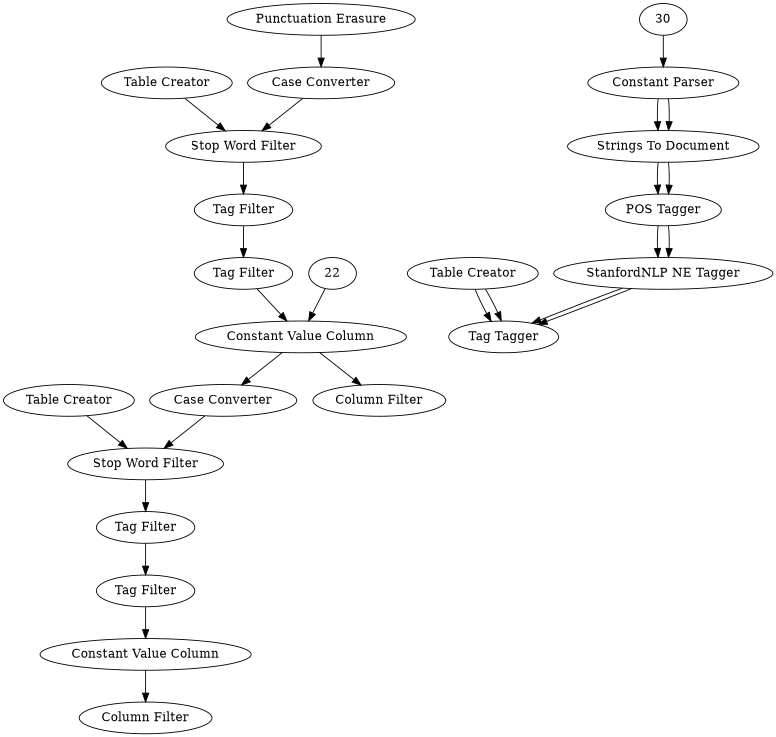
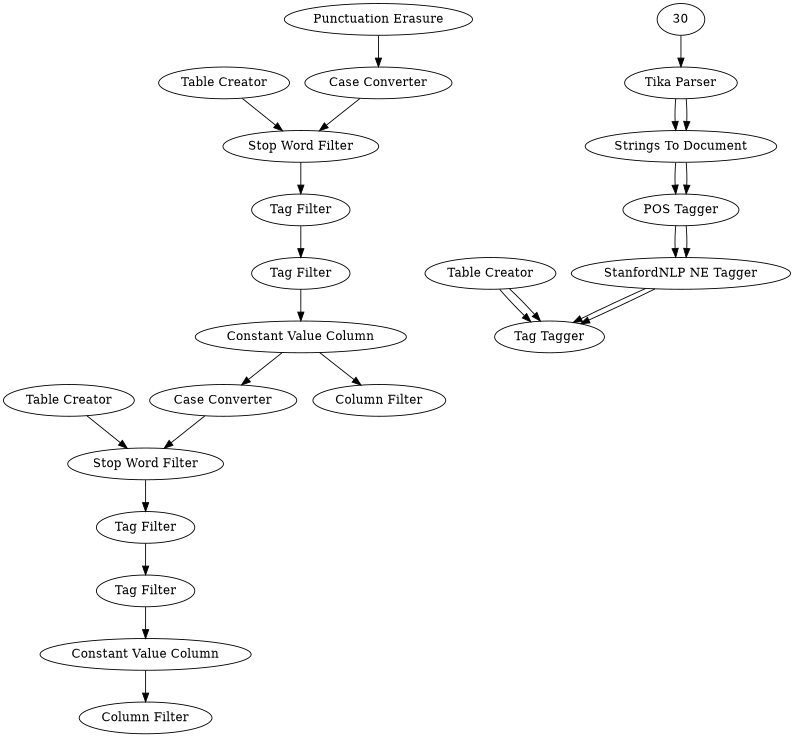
node "Constant Parser": label "Constant Parser" -> "Tika Parser"
node "22": removed
